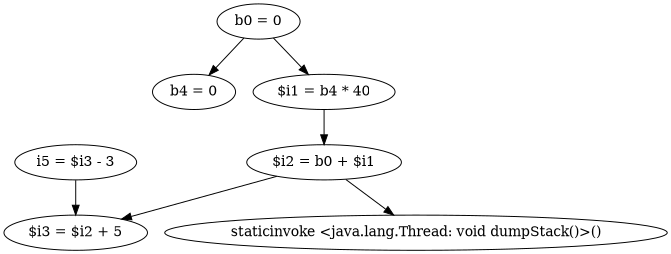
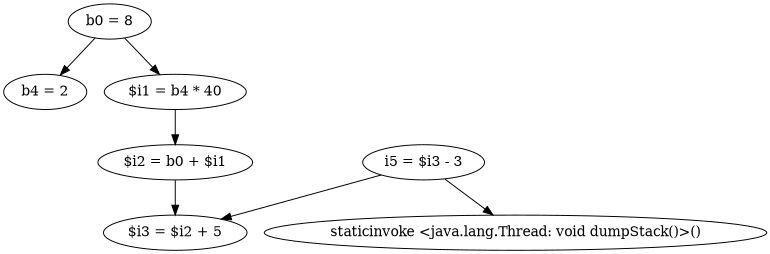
node "b0 = 0": label "b0 = 0" -> "b0 = 8"
node "b4 = 0": label "b4 = 0" -> "b4 = 2"
edge "$i2 = b0 + $i1" -> "staticinvoke <java.lang.Thread: void dumpStack()>()": now "i5 = $i3 - 3" -> "staticinvoke <java.lang.Thread: void dumpStack()>()"
